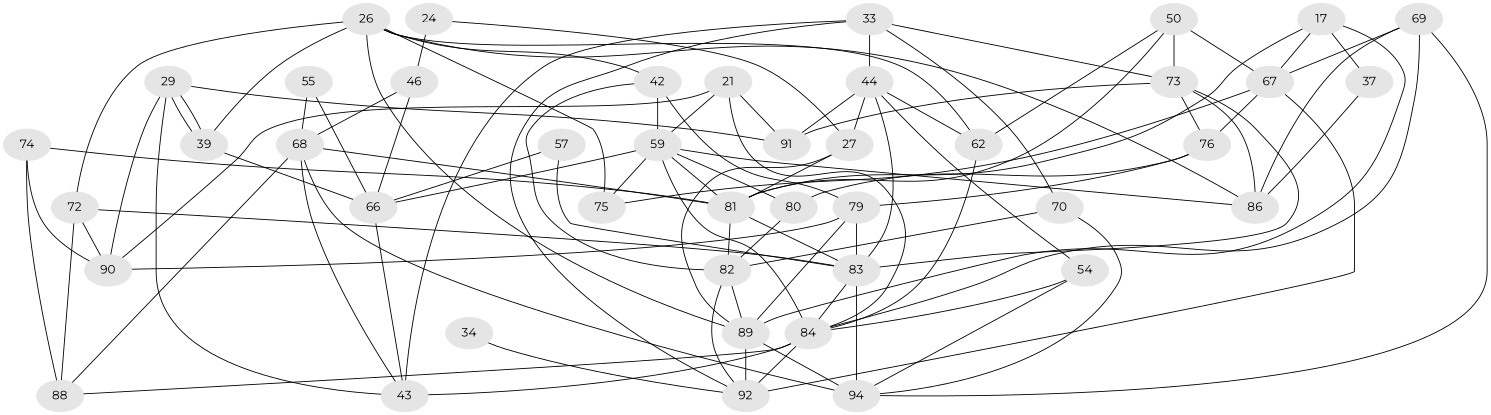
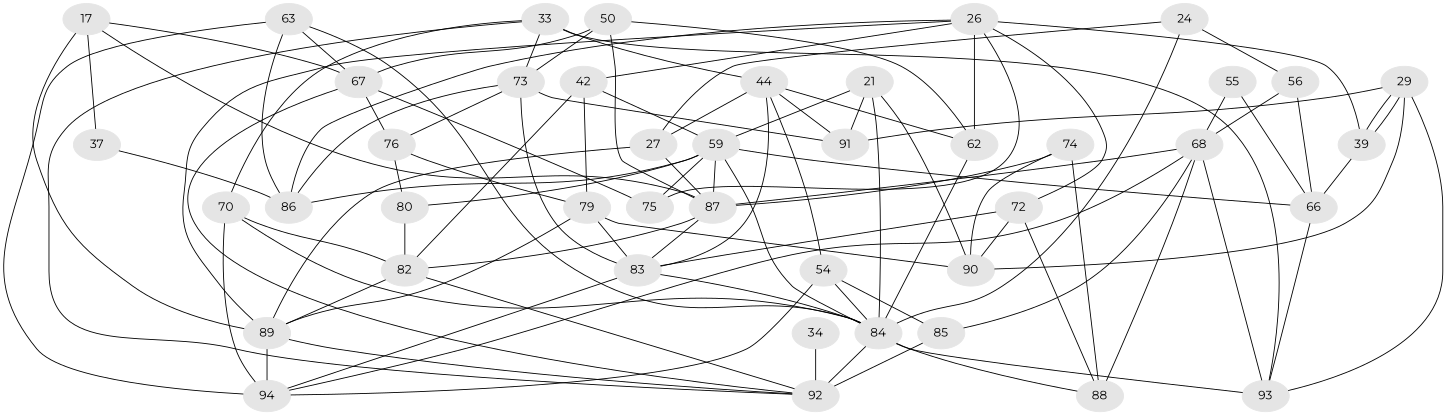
node "69": label "69" -> "63"
node "46": label "46" -> "56"
node "57": removed
node "81": label "81" -> "87"
edge "24" -- "84": added
edge "70" -- "84": added
node "85": added
node "43": label "43" -> "93"
